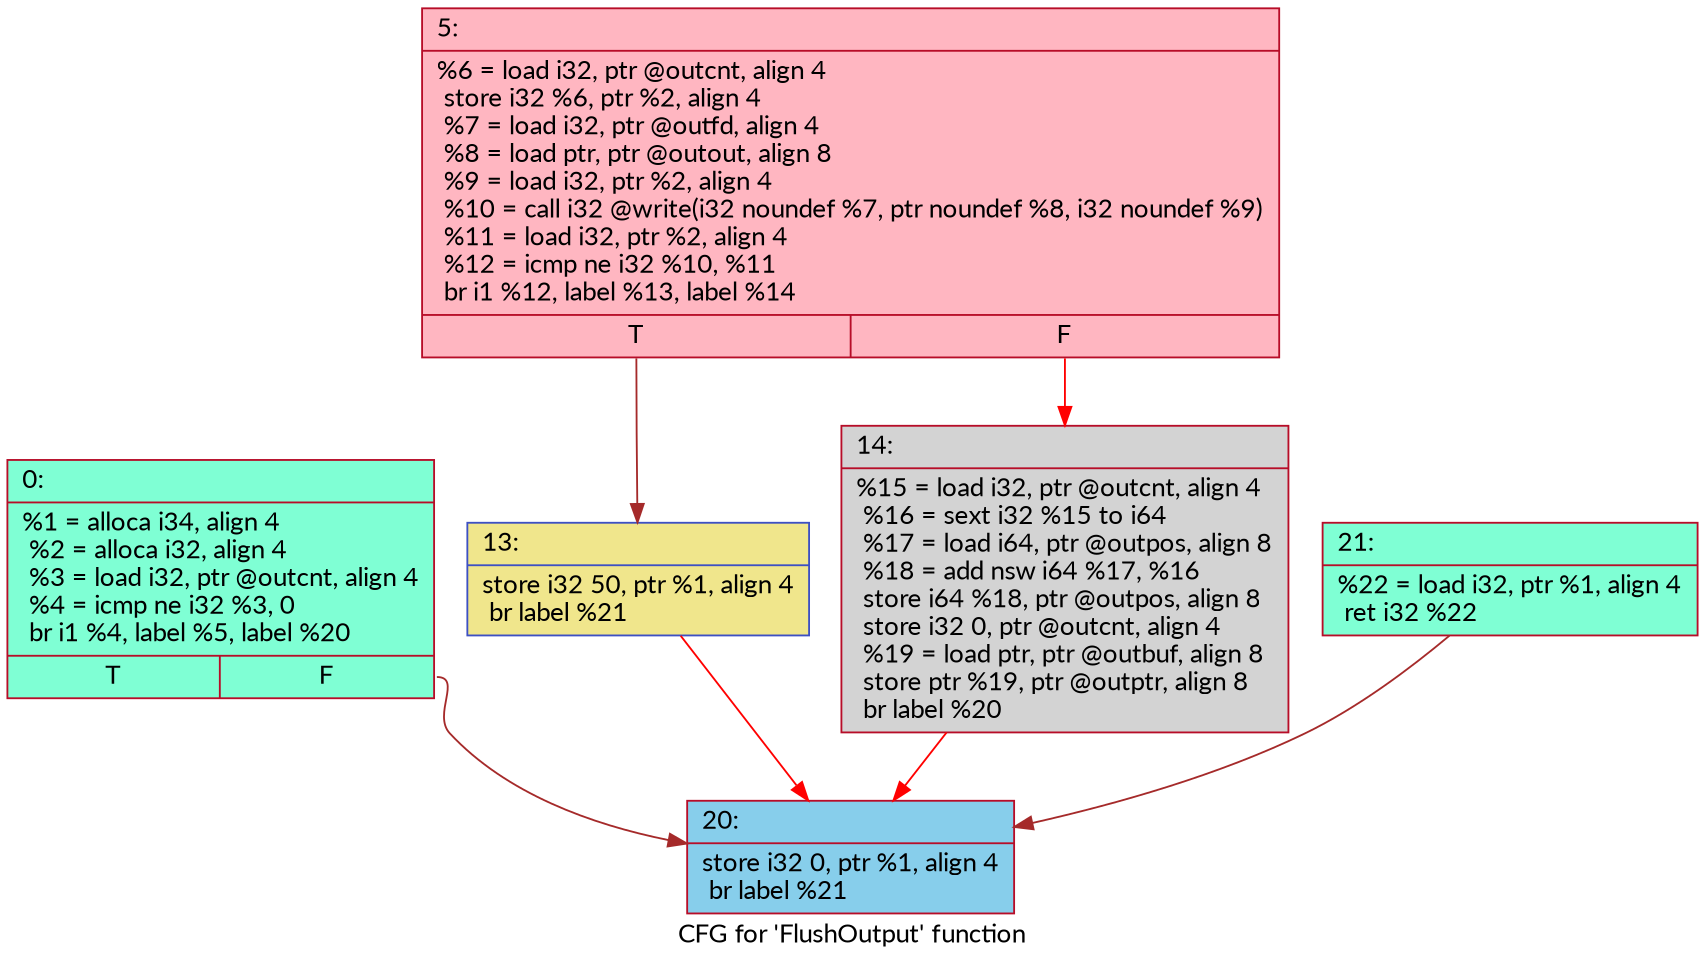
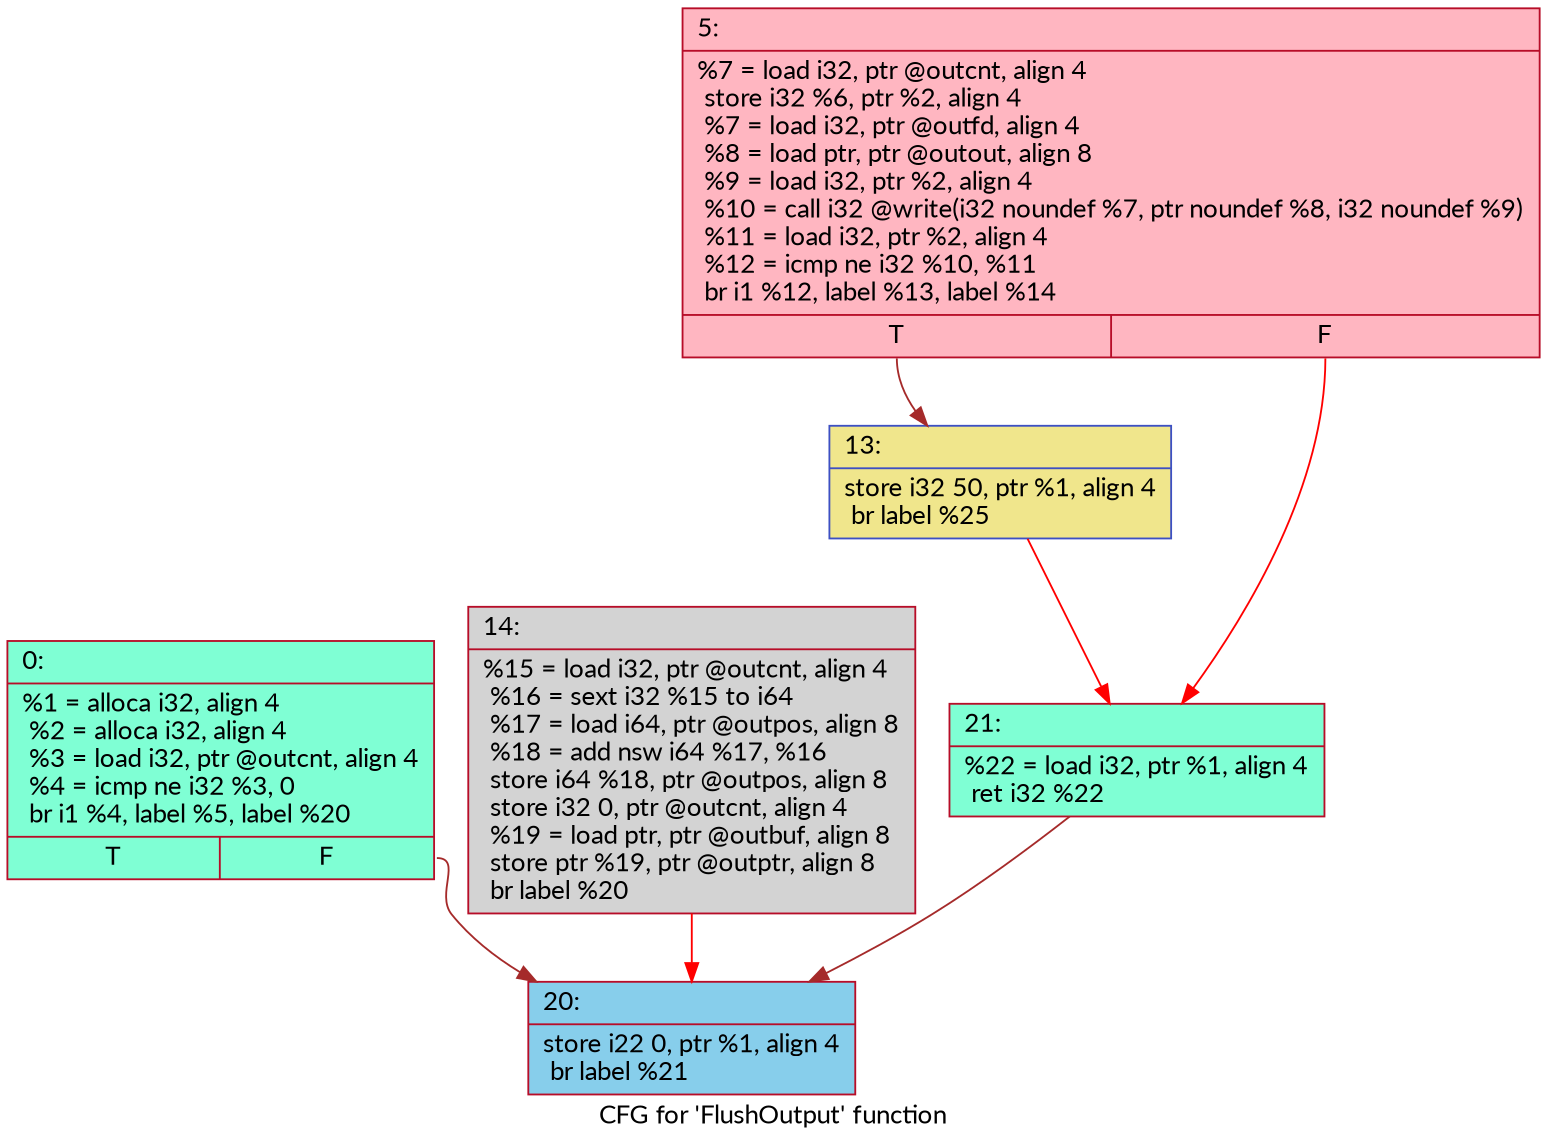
node "5:": text "%6 = load i32, ptr @outcnt, align 4" -> "%7 = load i32, ptr @outcnt, align 4"
edge "5:" -> "14:": now "5:" -> "21:"
node "0:": text "%1 = alloca i34, align 4" -> "%1 = alloca i32, align 4"
node "13:": text "br label %21" -> "br label %25"
edge "13:" -> "20:": now "13:" -> "21:"
node "20:": text "store i32 0, ptr %1, align 4" -> "store i22 0, ptr %1, align 4"
